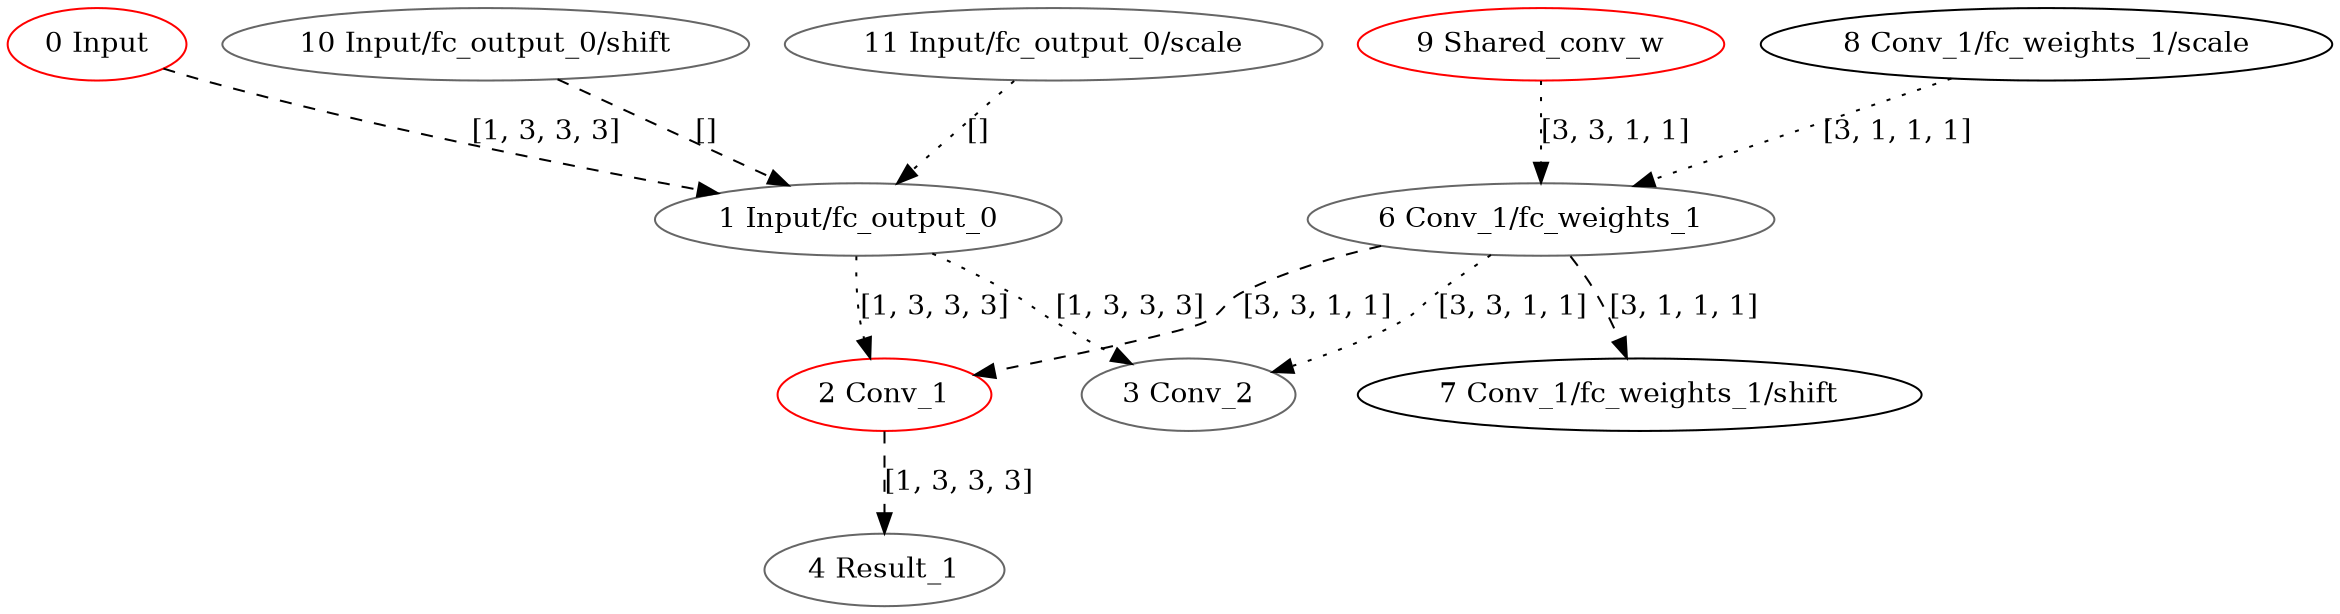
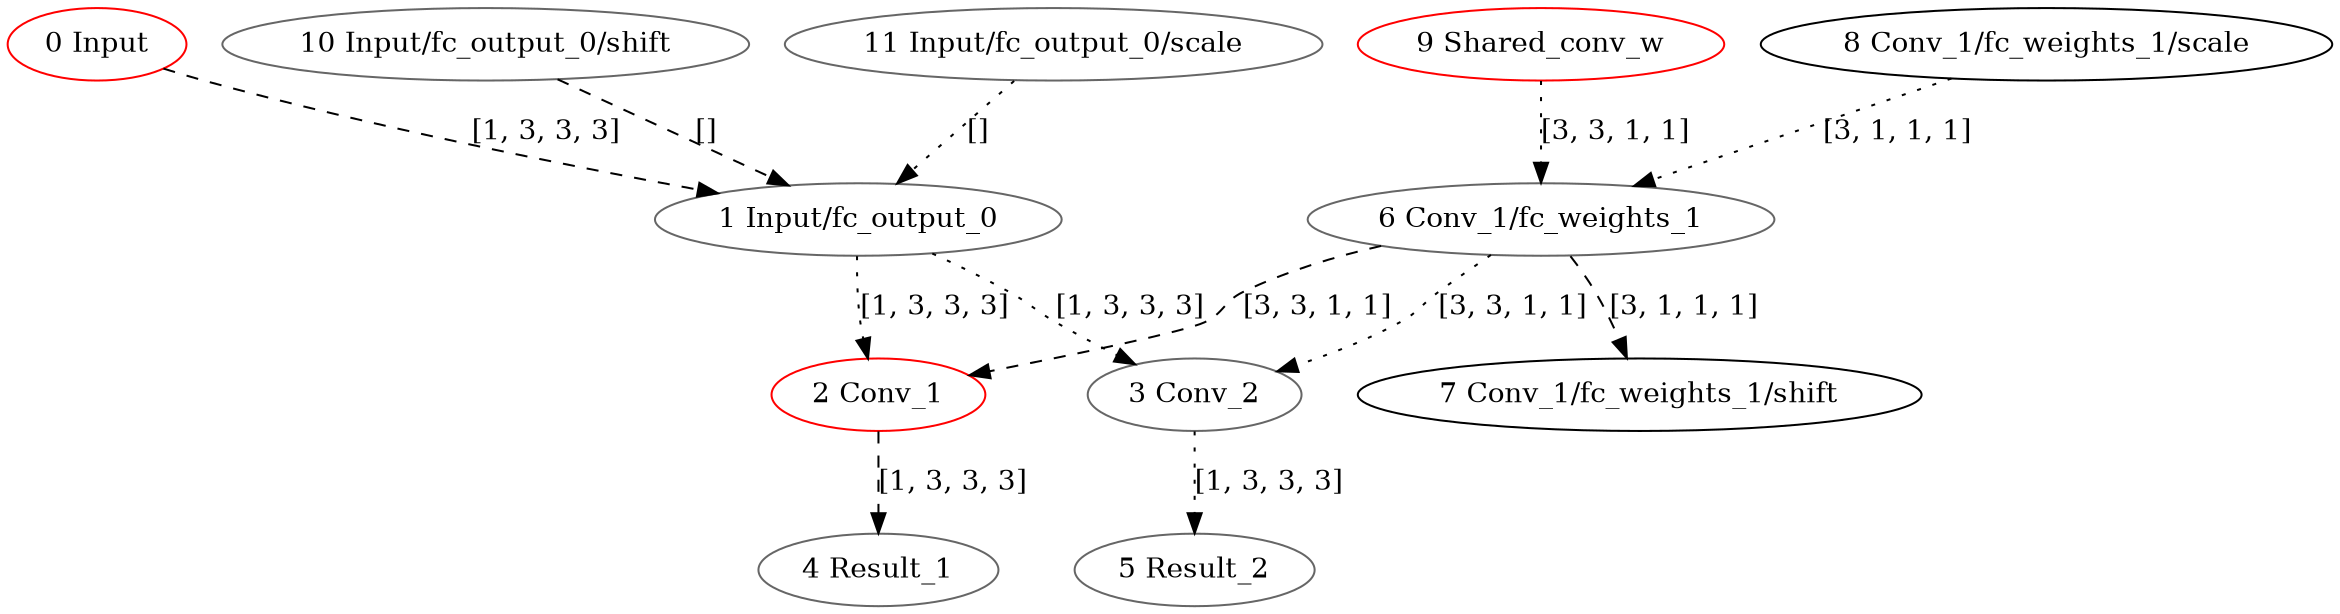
node "5 Result_2": added
